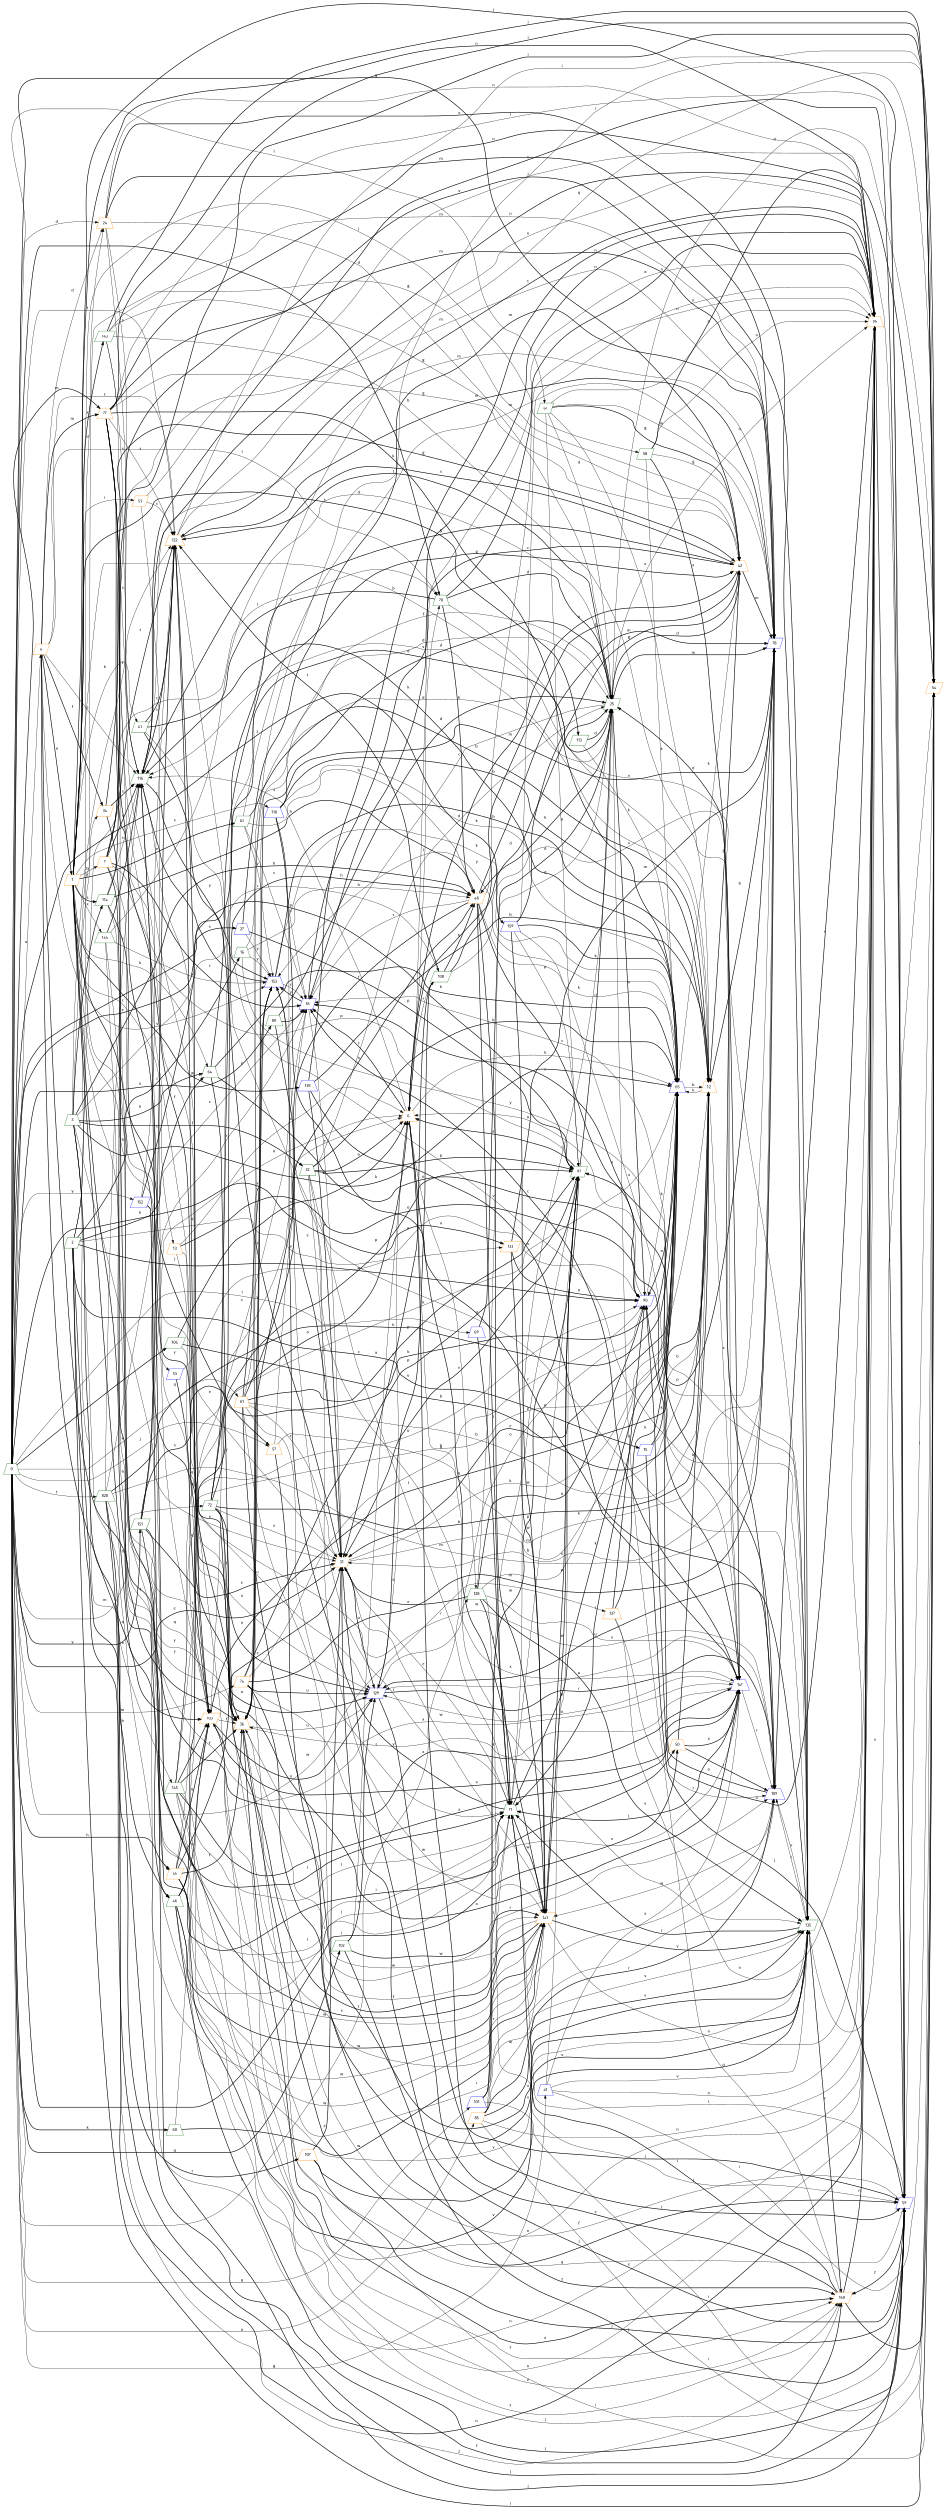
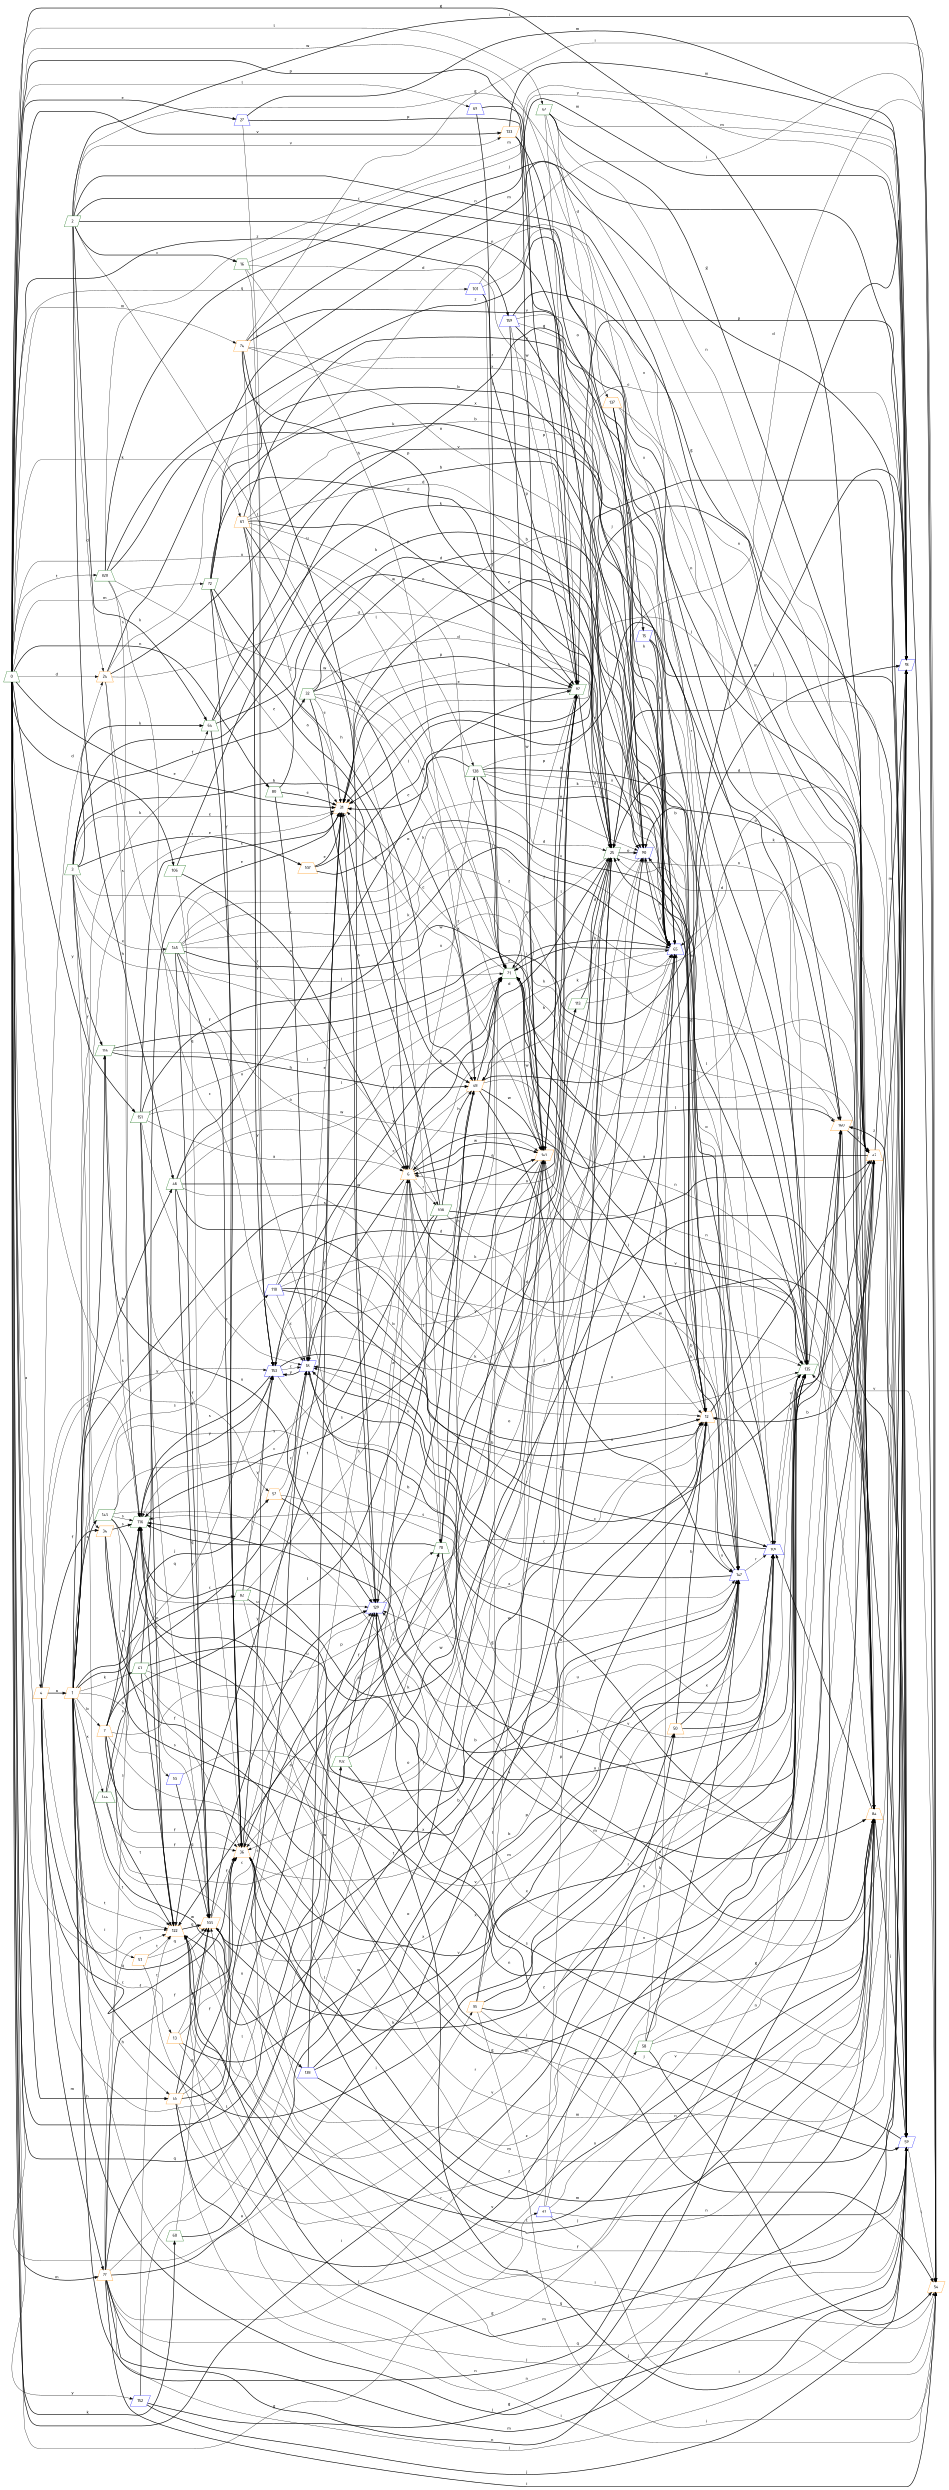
edge "160" -> "54": now "160" -> "42"
